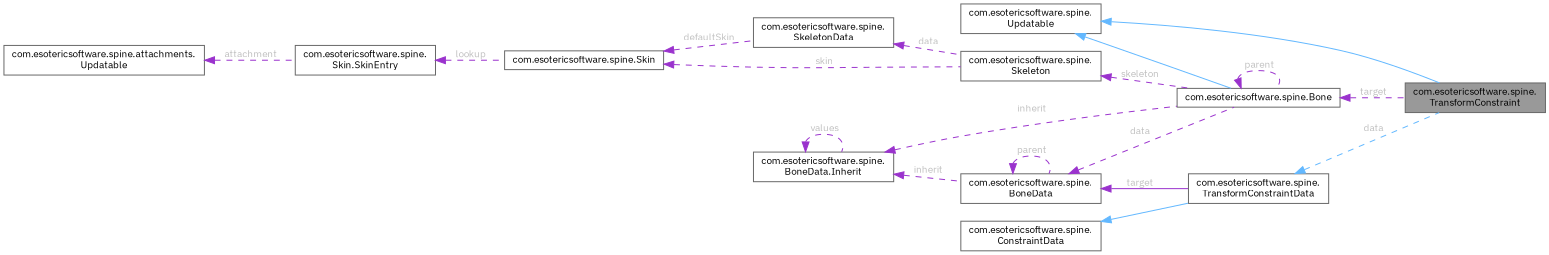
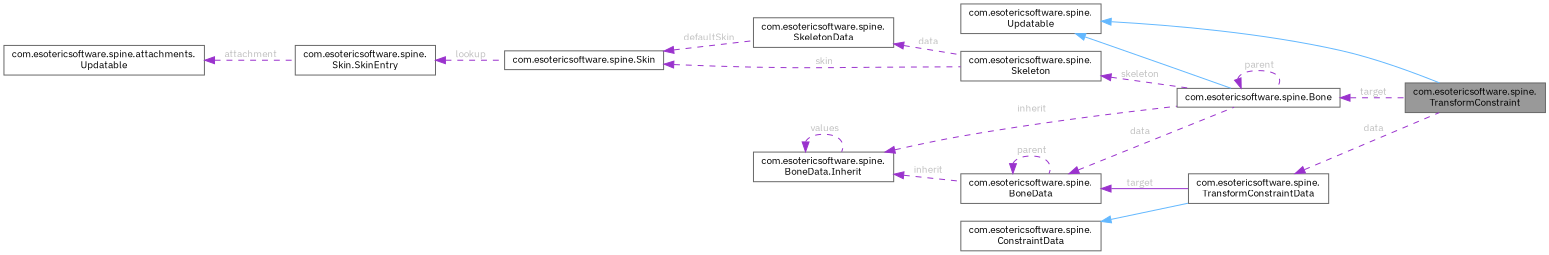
edge "com.esotericsoftware.spine. TransformConstraint" -> "com.esotericsoftware.spine. TransformConstraintData": color steelblue1 -> darkorchid3
